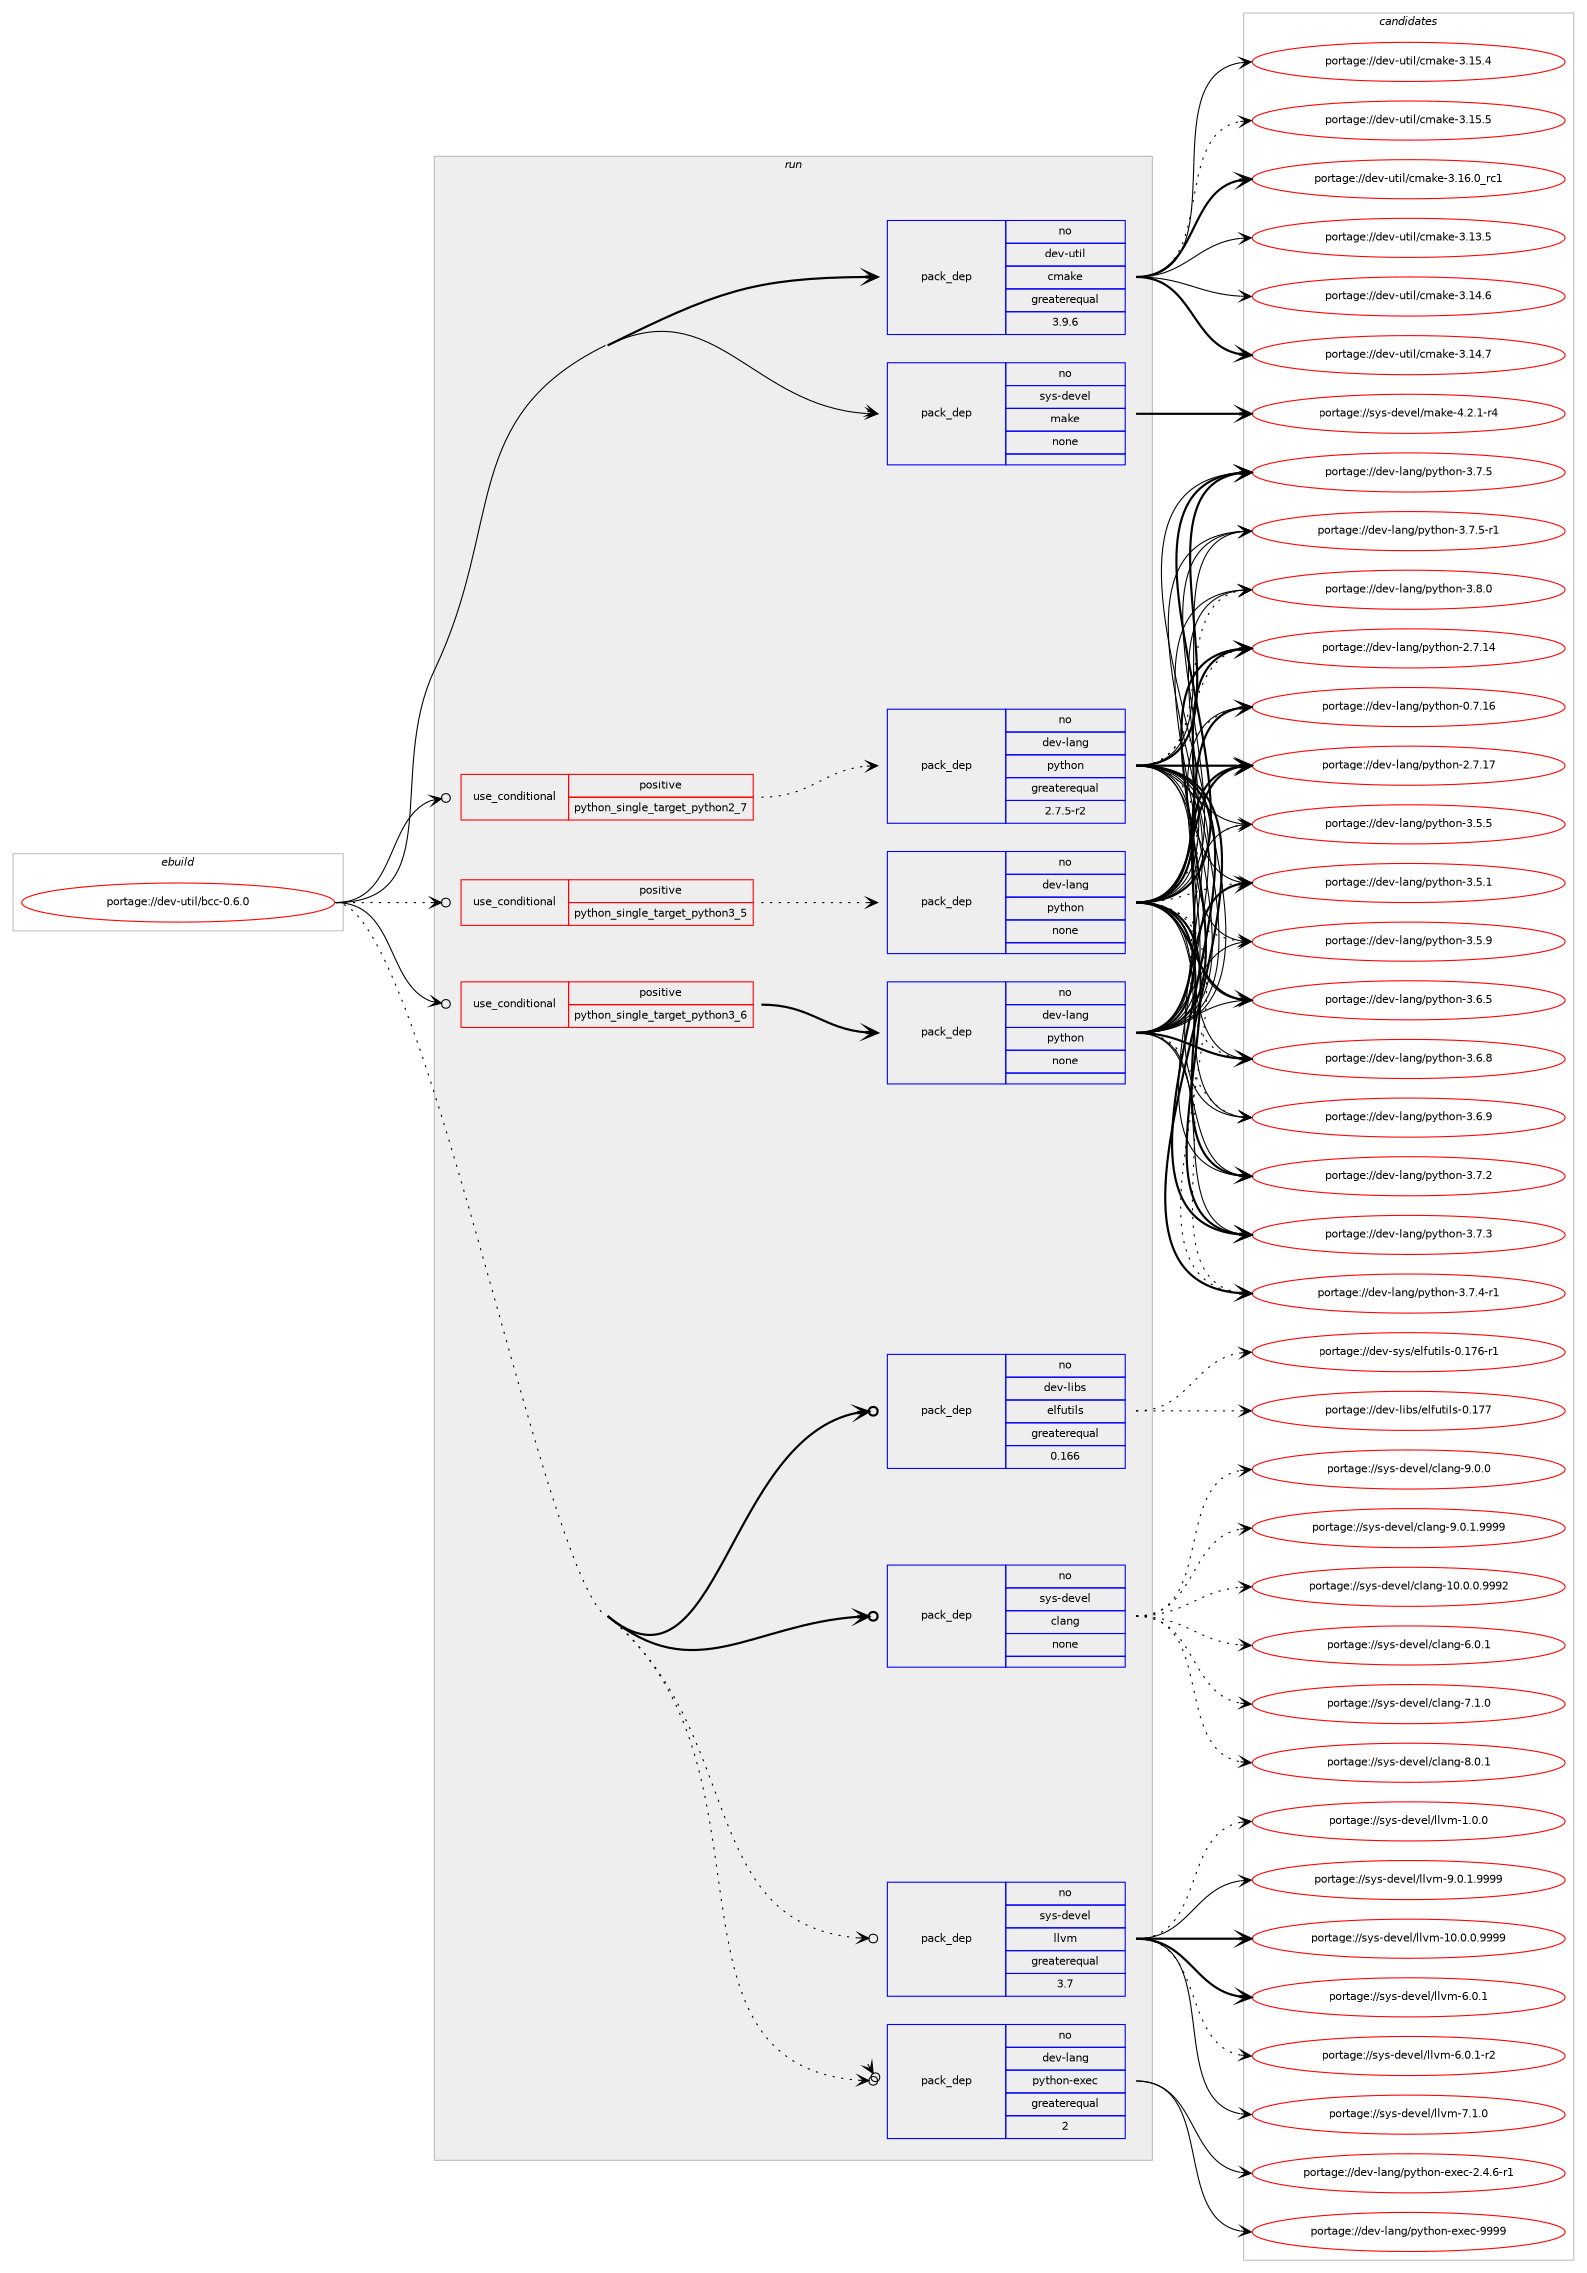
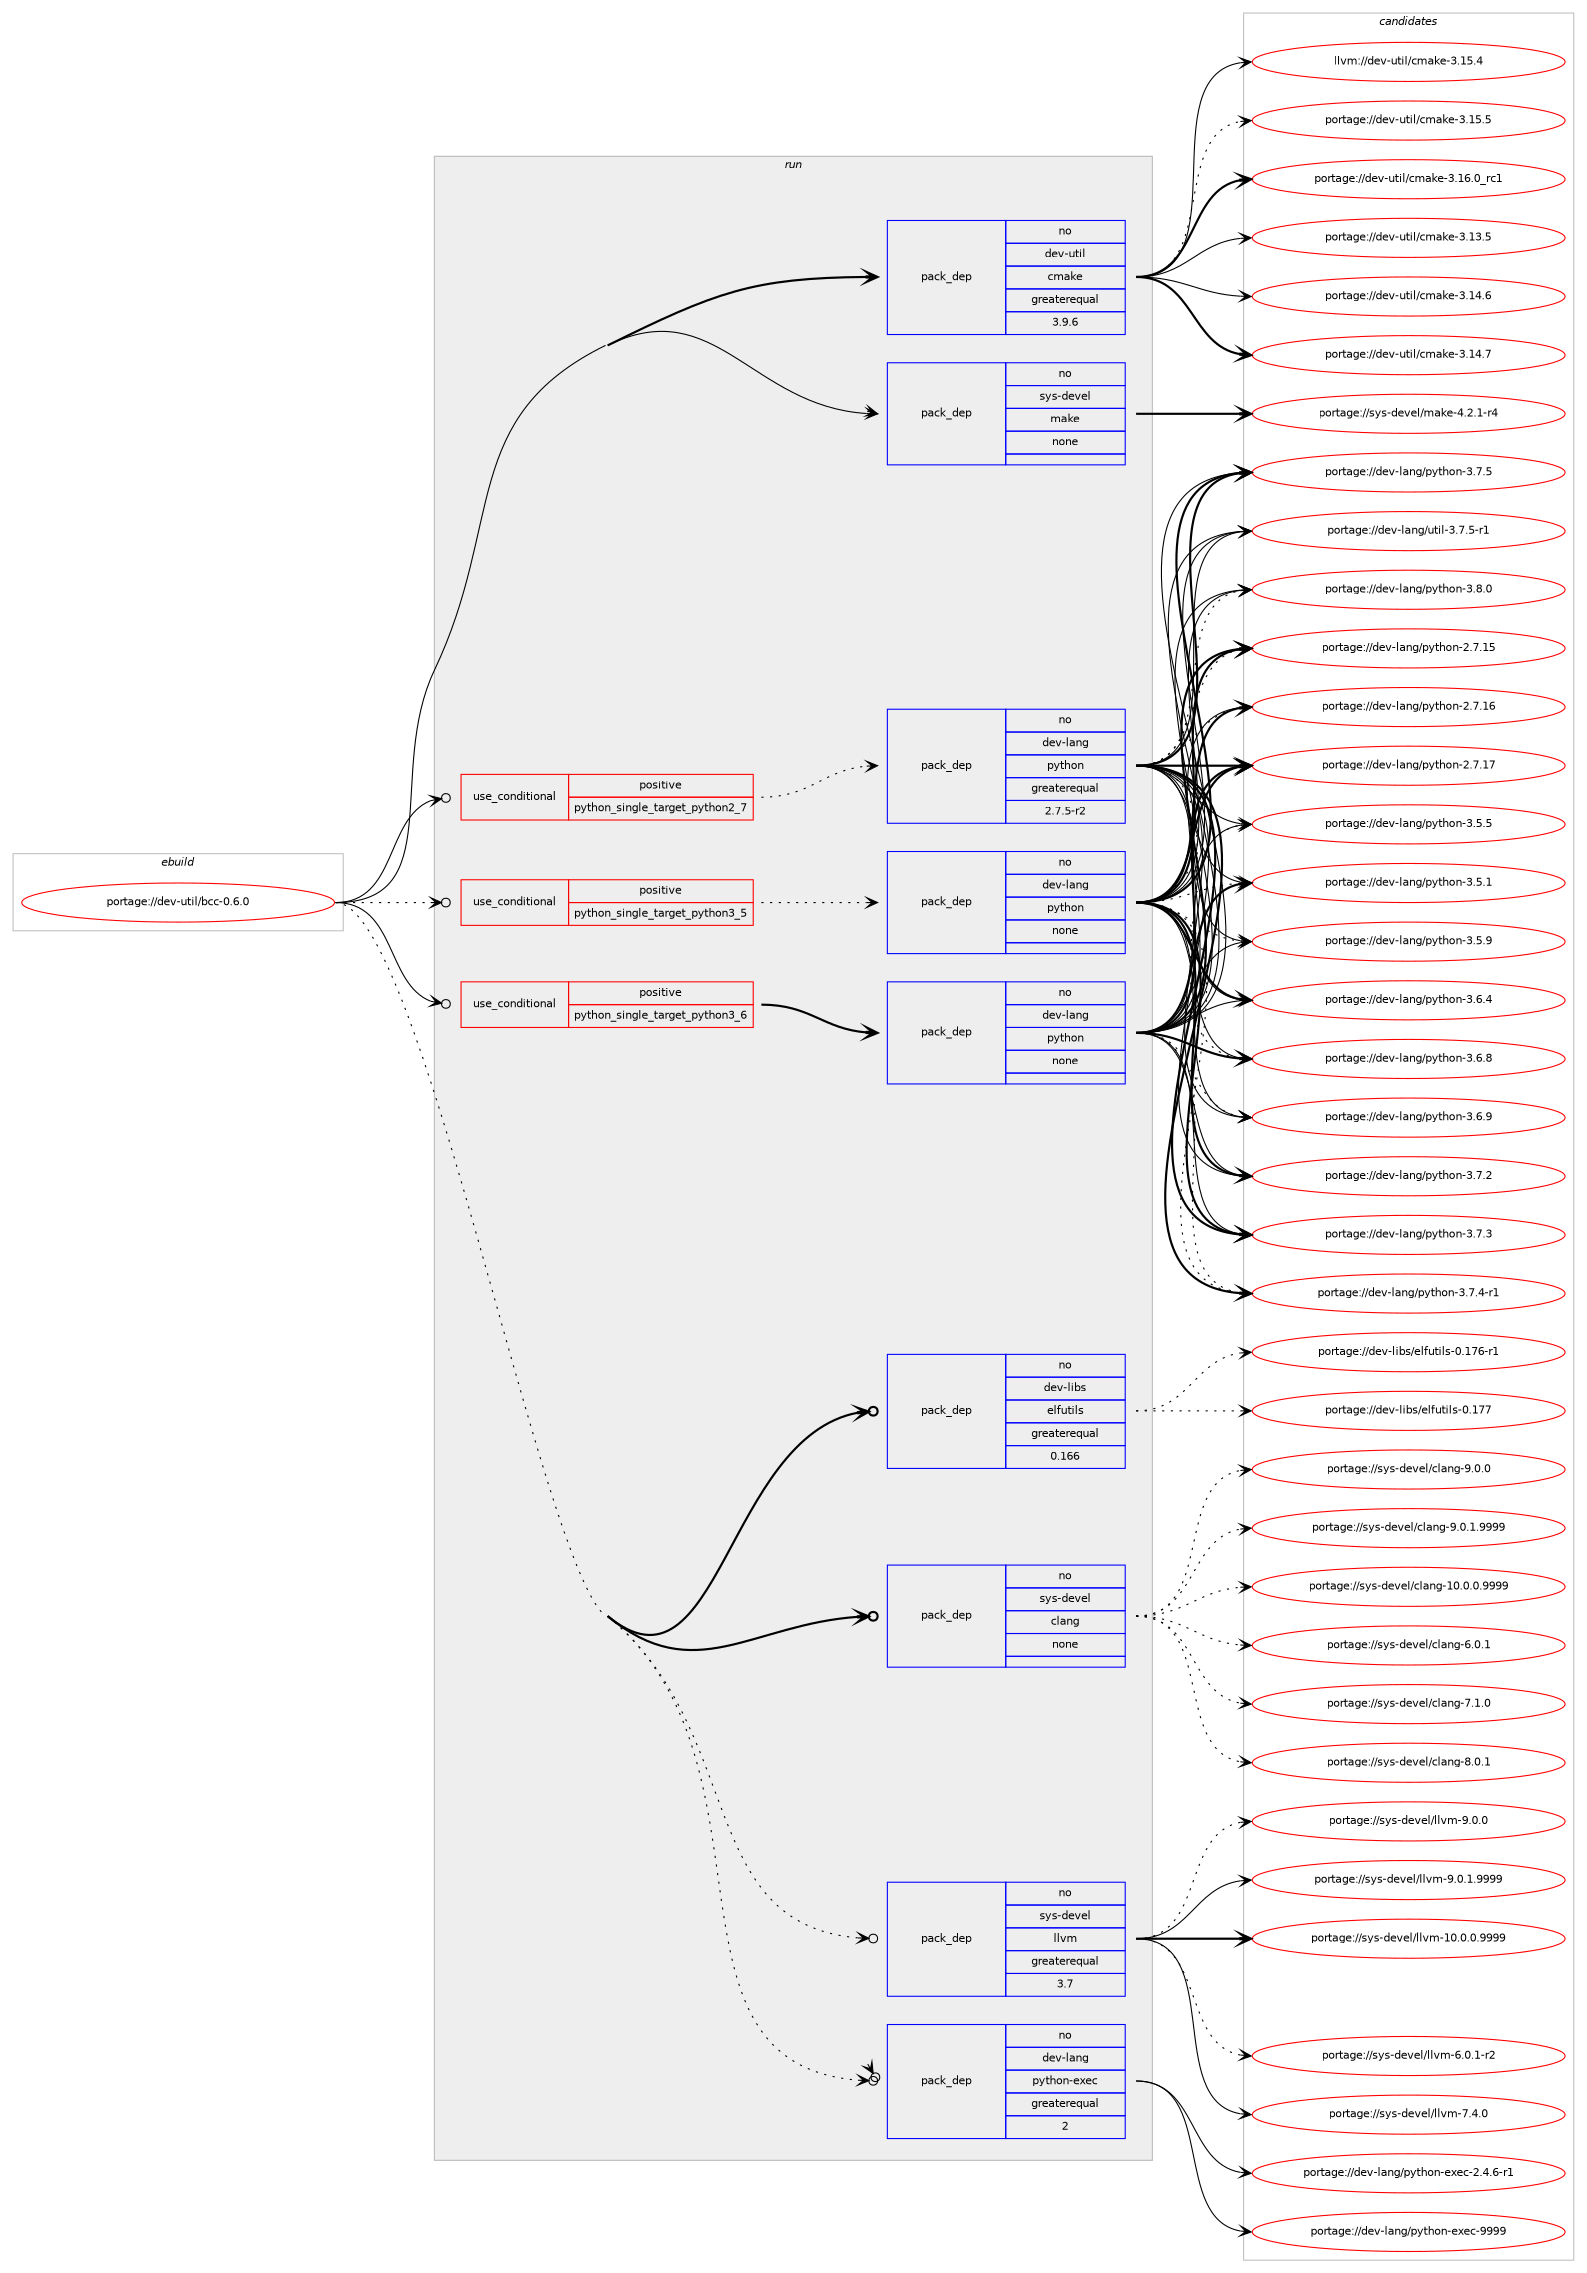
node "portage://dev-util/cmake-3.15.4": label "portage://dev-util/cmake-3.15.4" -> "llvm://dev-util/cmake-3.15.4"
node "portage://dev-lang/python-3.7.5-r1": label "portage://dev-lang/python-3.7.5-r1" -> "portage://dev-lang/util-3.7.5-r1"
node "portage://dev-lang/python-2.7.14": label "portage://dev-lang/python-2.7.14" -> "portage://dev-lang/python-2.7.15"
node "portage://dev-lang/python-0.7.16": label "portage://dev-lang/python-0.7.16" -> "portage://dev-lang/python-2.7.16"
node "portage://dev-lang/python-3.6.5": label "portage://dev-lang/python-3.6.5" -> "portage://dev-lang/python-3.6.4"
node "portage://dev-sys/elfutils-0.176-r1": label "portage://dev-sys/elfutils-0.176-r1" -> "portage://dev-libs/elfutils-0.176-r1"
node "portage://sys-devel/clang-10.0.0.9992": label "portage://sys-devel/clang-10.0.0.9992" -> "portage://sys-devel/clang-10.0.0.9999"
node "portage://sys-devel/llvm-1.0.0": label "portage://sys-devel/llvm-1.0.0" -> "portage://sys-devel/llvm-9.0.0"
node "portage://sys-devel/llvm-6.0.1": removed
node "portage://sys-devel/llvm-7.1.0": label "portage://sys-devel/llvm-7.1.0" -> "portage://sys-devel/llvm-7.4.0"
